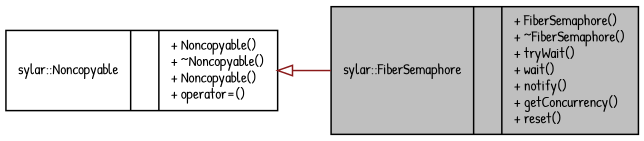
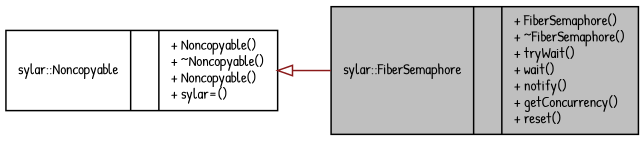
node "sylar::Noncopyable": text "+ operator=()" -> "+ sylar=()"
